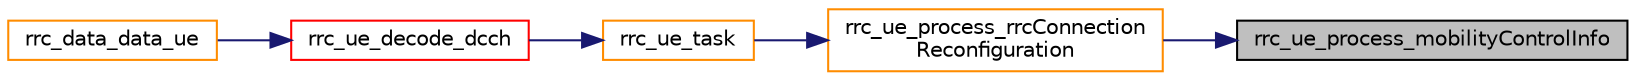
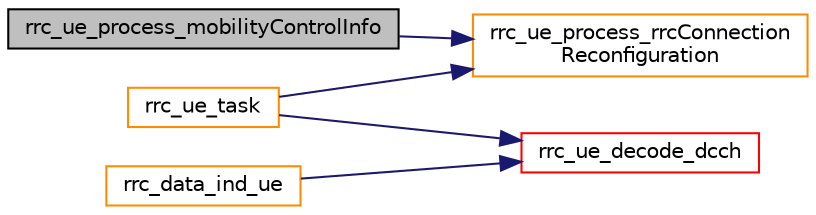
node "rrc_data_data_ue": label "rrc_data_data_ue" -> "rrc_data_ind_ue"
edge "rrc_ue_decode_dcch" -> "rrc_ue_task": reversed
edge "rrc_ue_process_rrcConnection Reconfiguration" -> "rrc_ue_process_mobilityControlInfo": reversed
